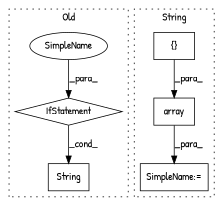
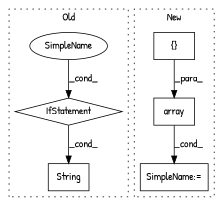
cluster "String": label "String" -> "New"
edge "SimpleName" -> "IfStatement": label "_para_" -> "_cond_"
edge "array" -> "SimpleName:=": label "_para_" -> "_cond_"
